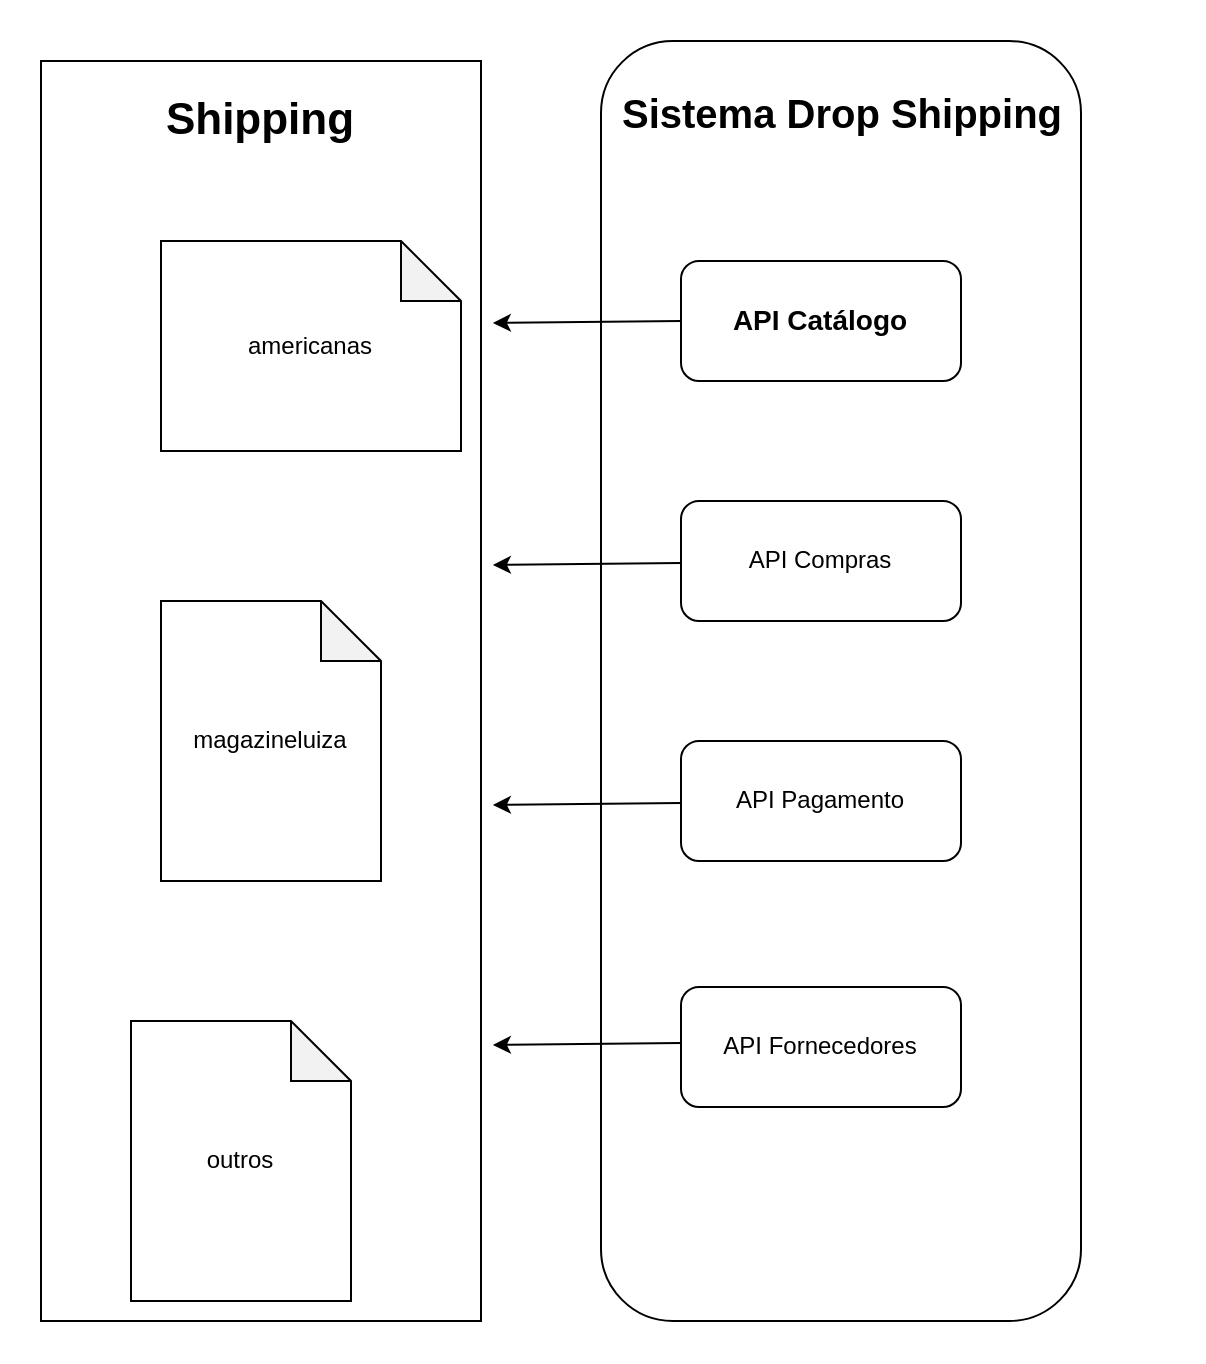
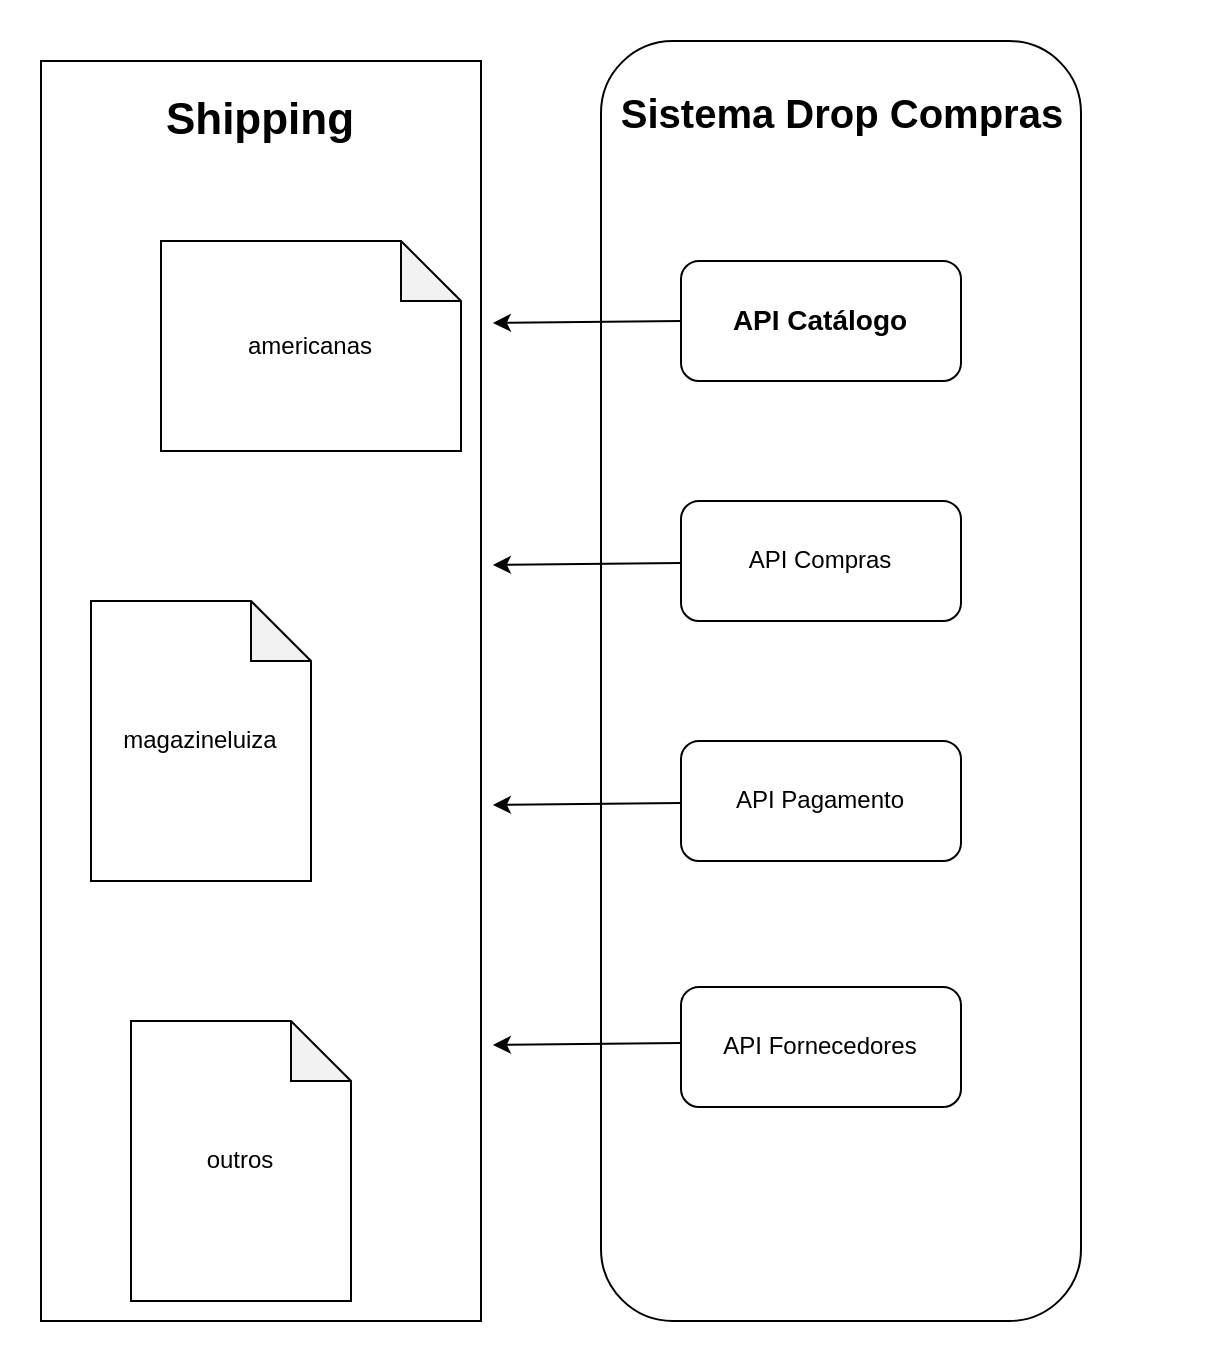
node "Sistema Drop Shipping": label "Sistema Drop Shipping" -> "Sistema Drop Compras"
node "magazineluiza": moved (271, 741) -> (201, 741)
